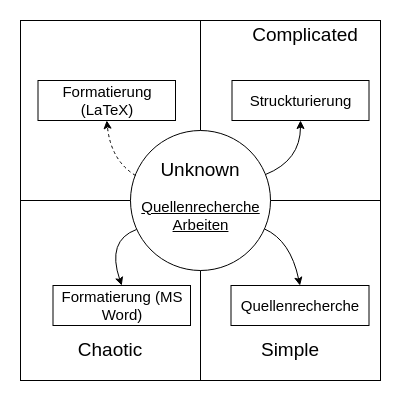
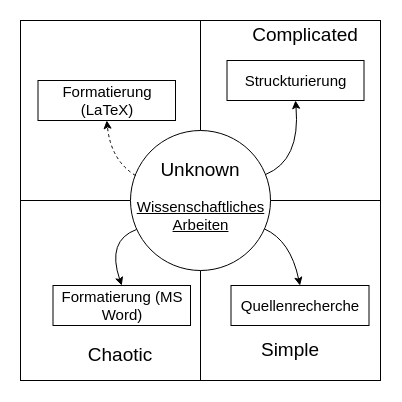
node "Struckturierung": moved (301, 101) -> (296, 81)
node "Quellenrecherche Arbeiten": label "Quellenrecherche Arbeiten" -> "Wissenschaftliches Arbeiten"
node "Chaotic": moved (111, 351) -> (121, 356)
